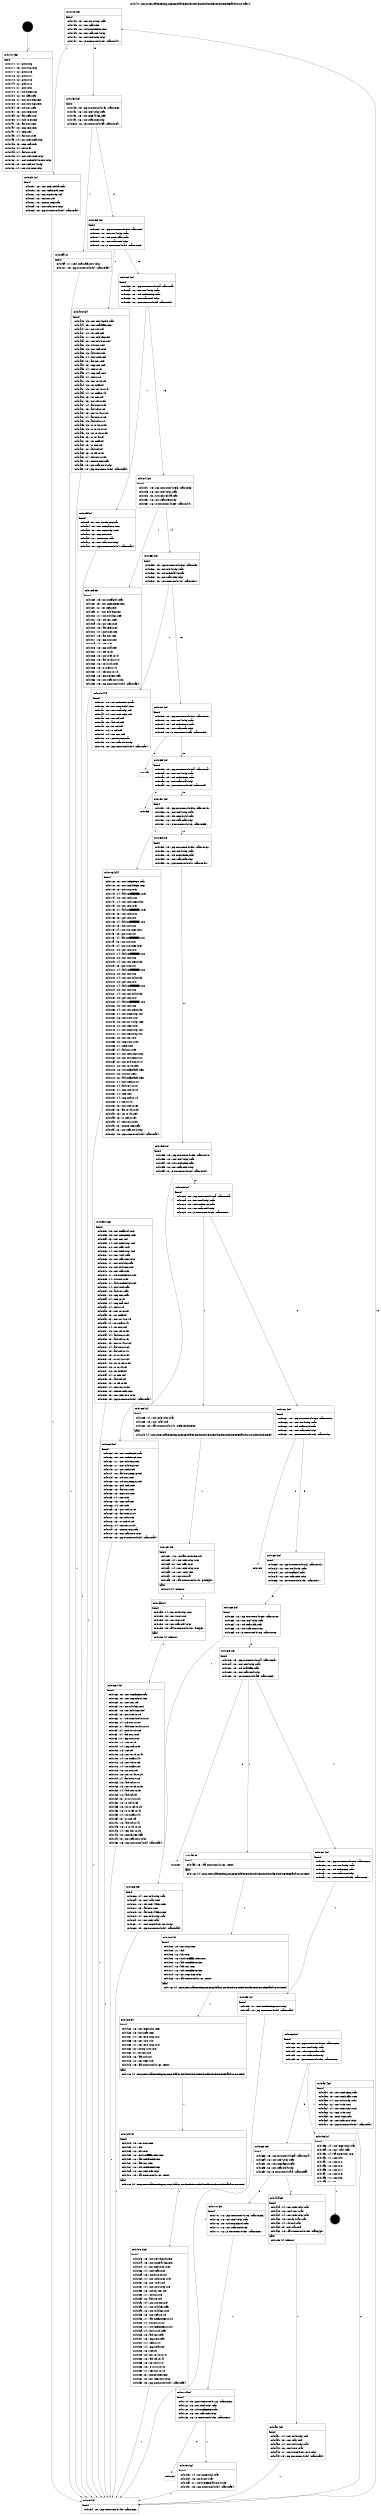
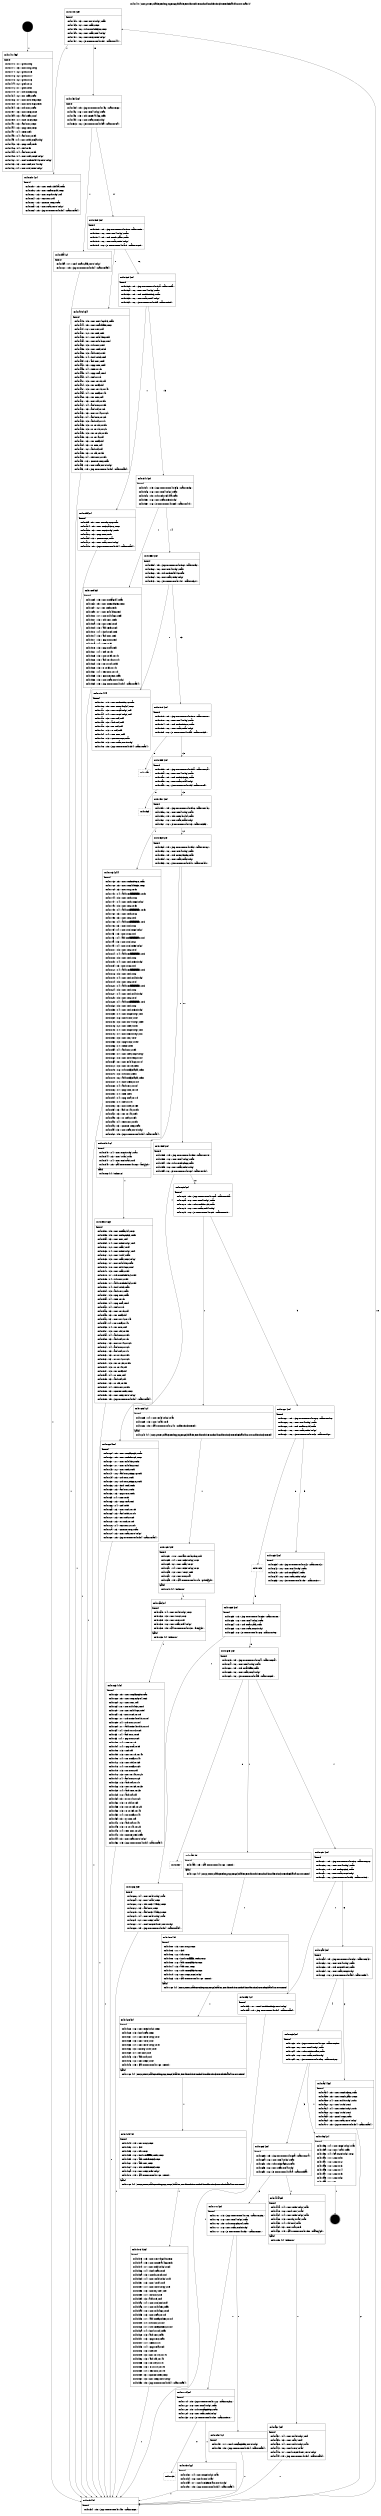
node "0x401940 [16]": added
edge "0x40163d [28]" -> "0x401659 [28]": now "0x4018d2" -> "0x401659 [28]"
node "0x4016ad [28]": added
node "0x401d57 [12]": added
